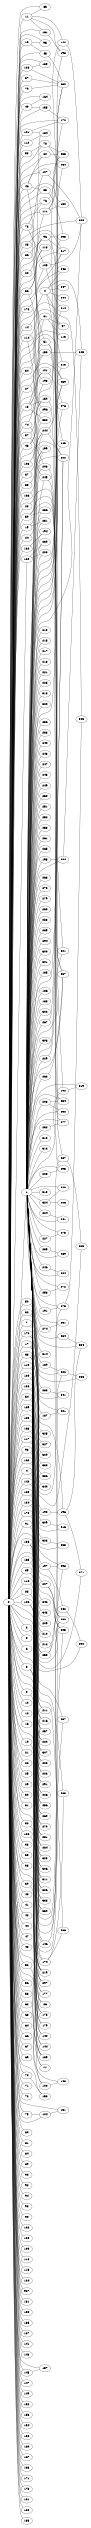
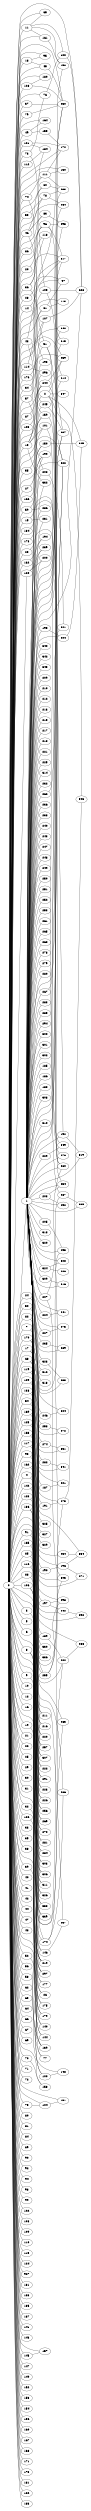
node "344": removed
edge "155" -- "0": now "230" -- "0"
node "277": removed
